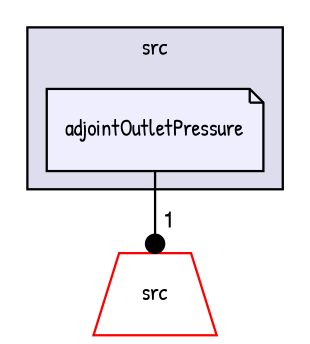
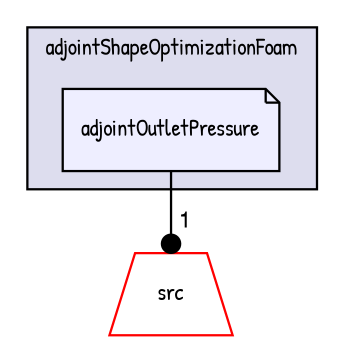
cluster "src": label "src" -> "adjointShapeOptimizationFoam"
